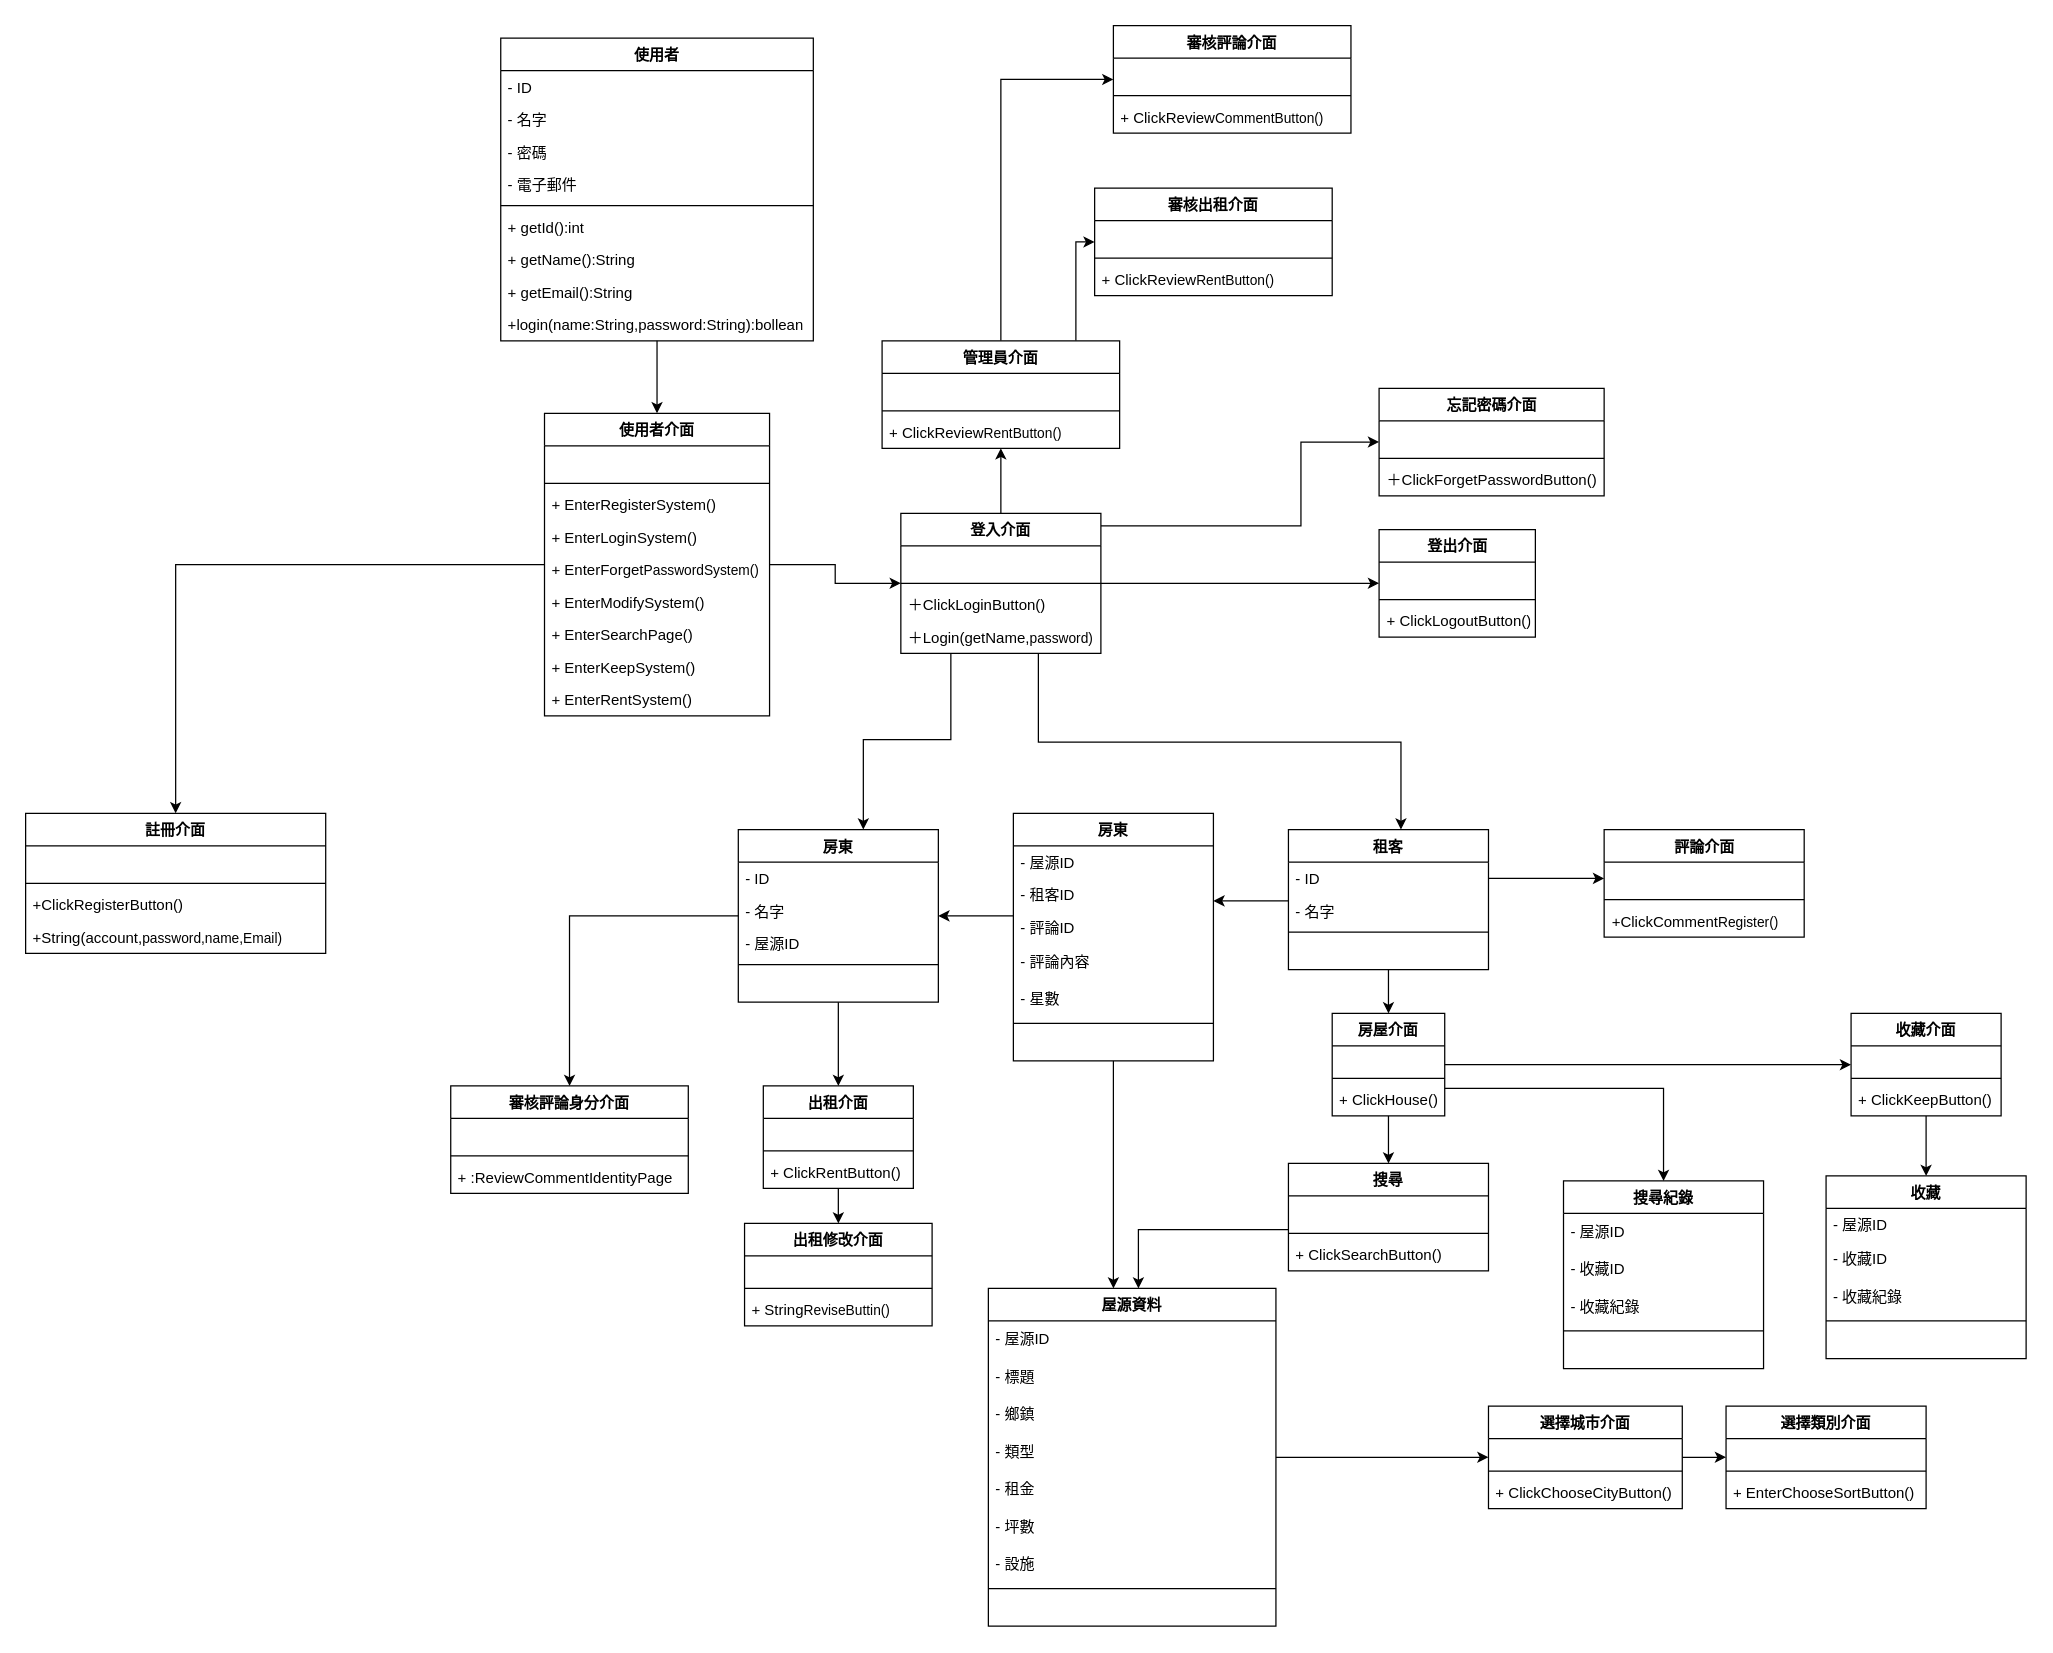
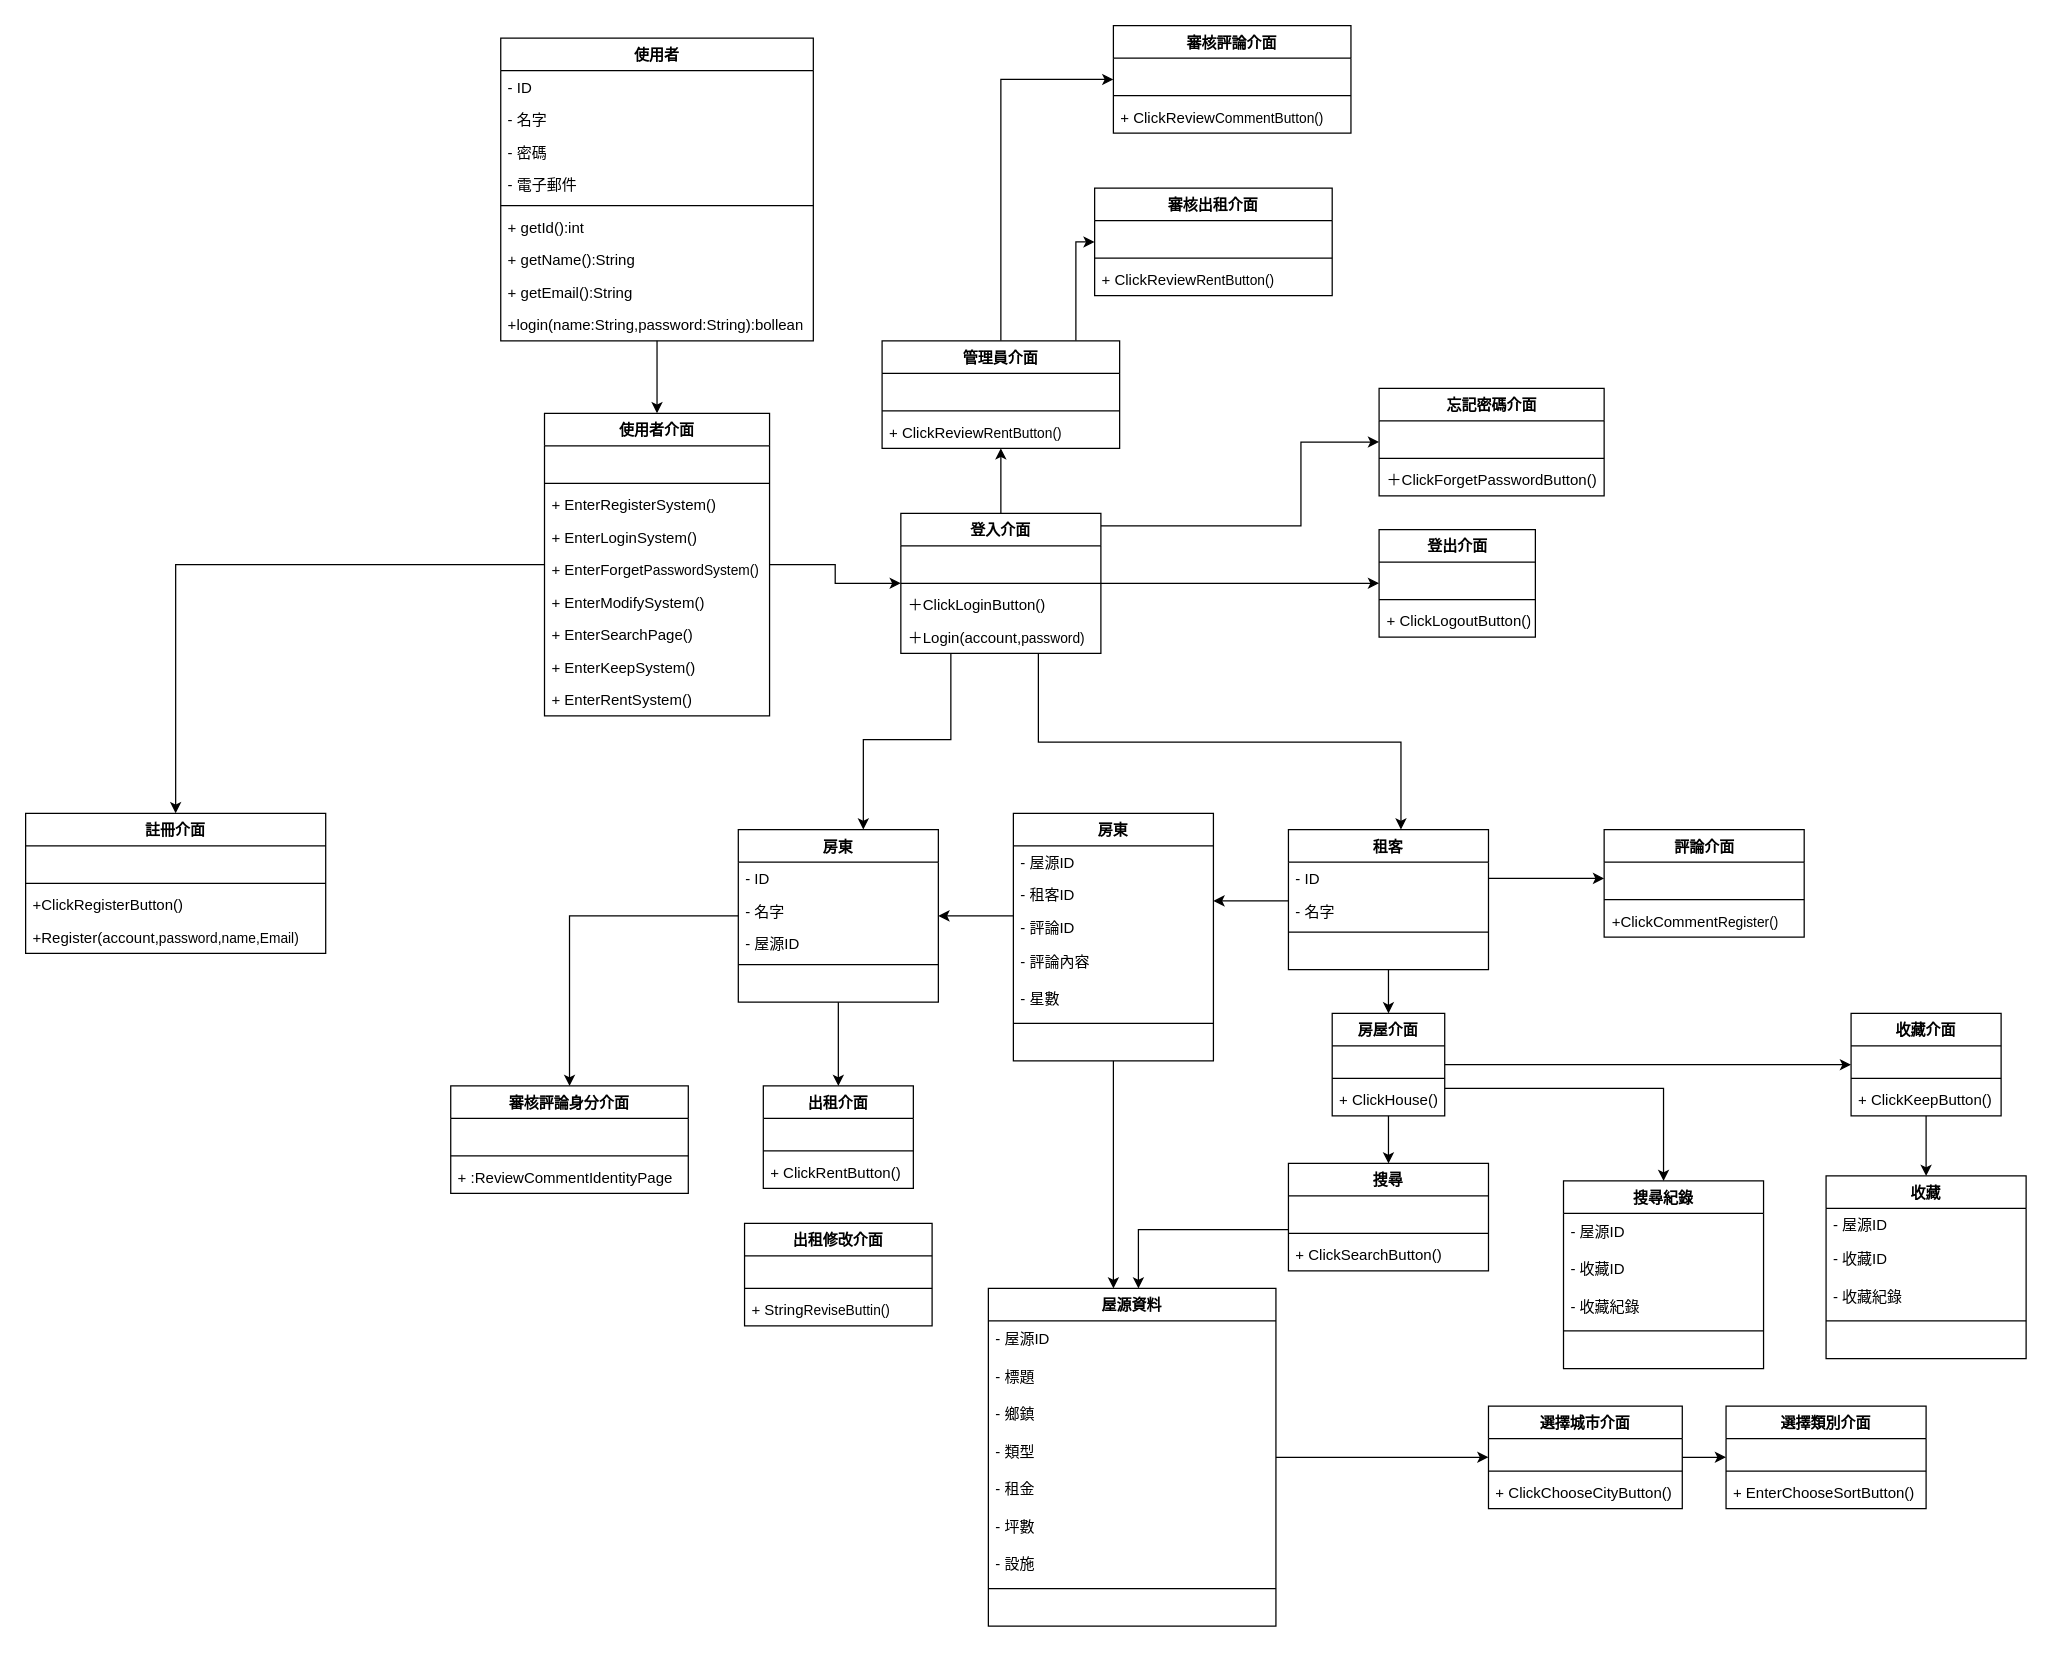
node "＋Login(getName,password)": label "＋Login(getName,password)" -> "＋Login(account,password)"
node "+String(account,password,name,Email)": label "+String(account,password,name,Email)" -> "+Register(account,password,name,Email)"
edge "出租介面" -> "出租修改介面": removed
